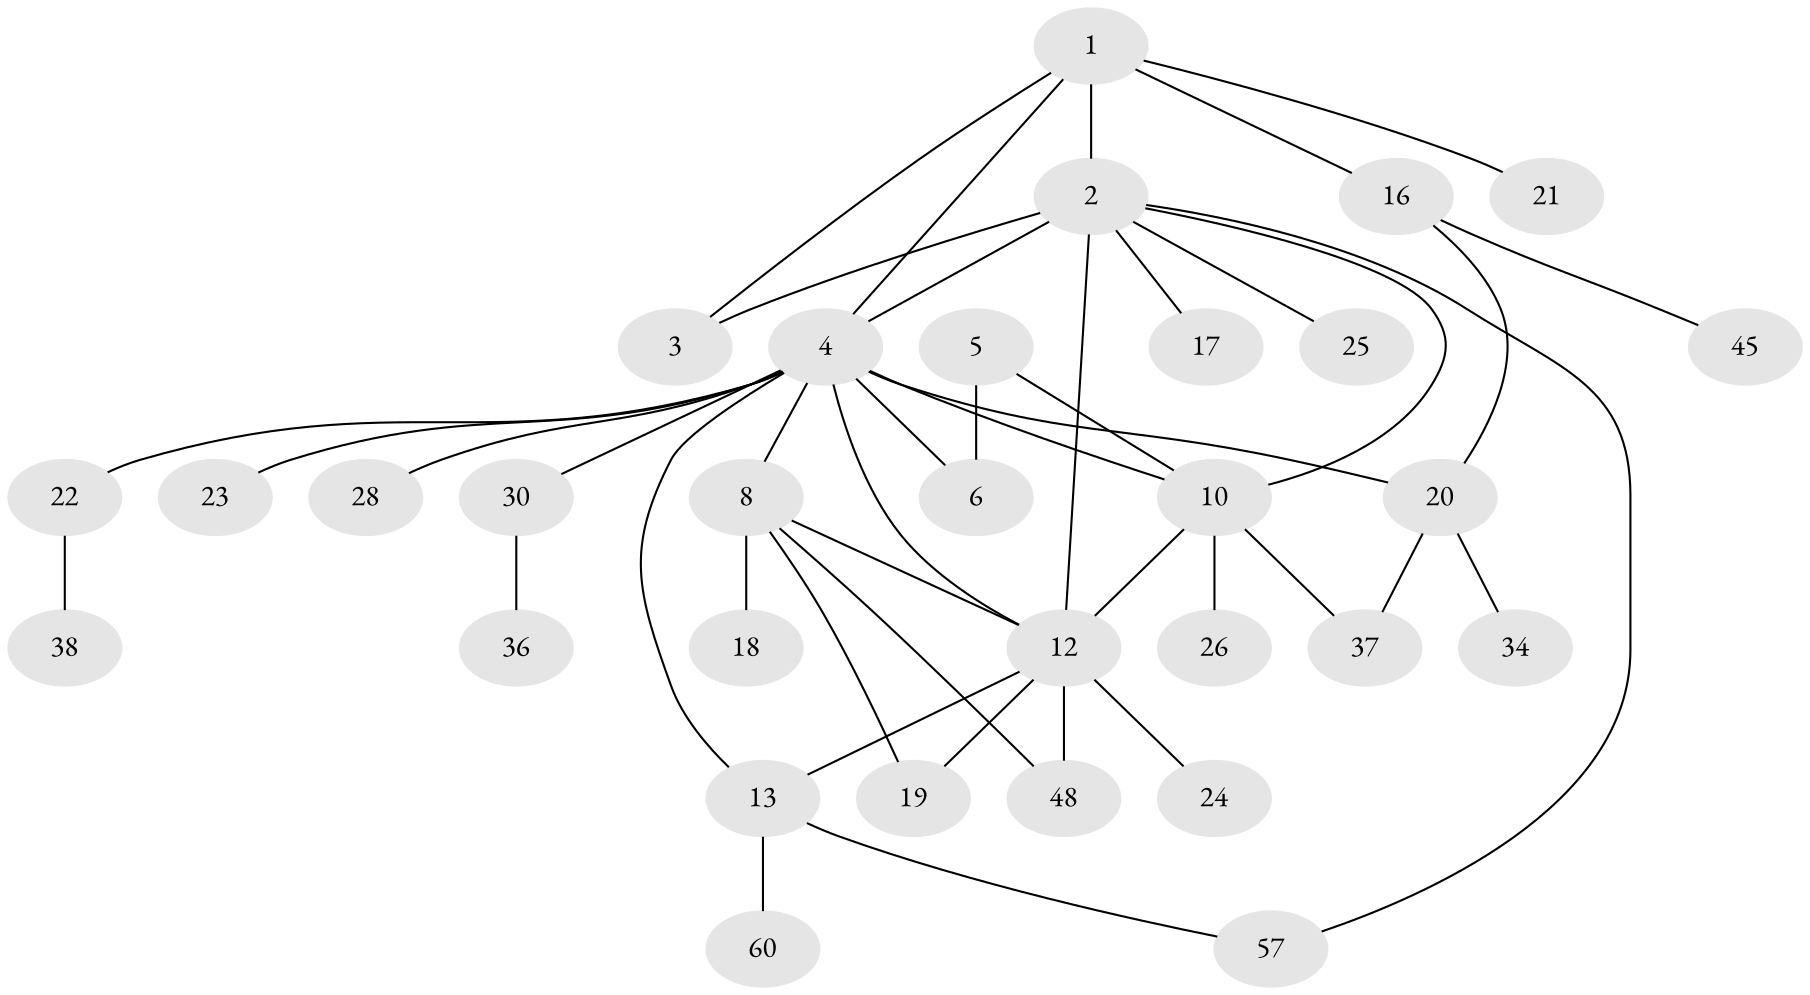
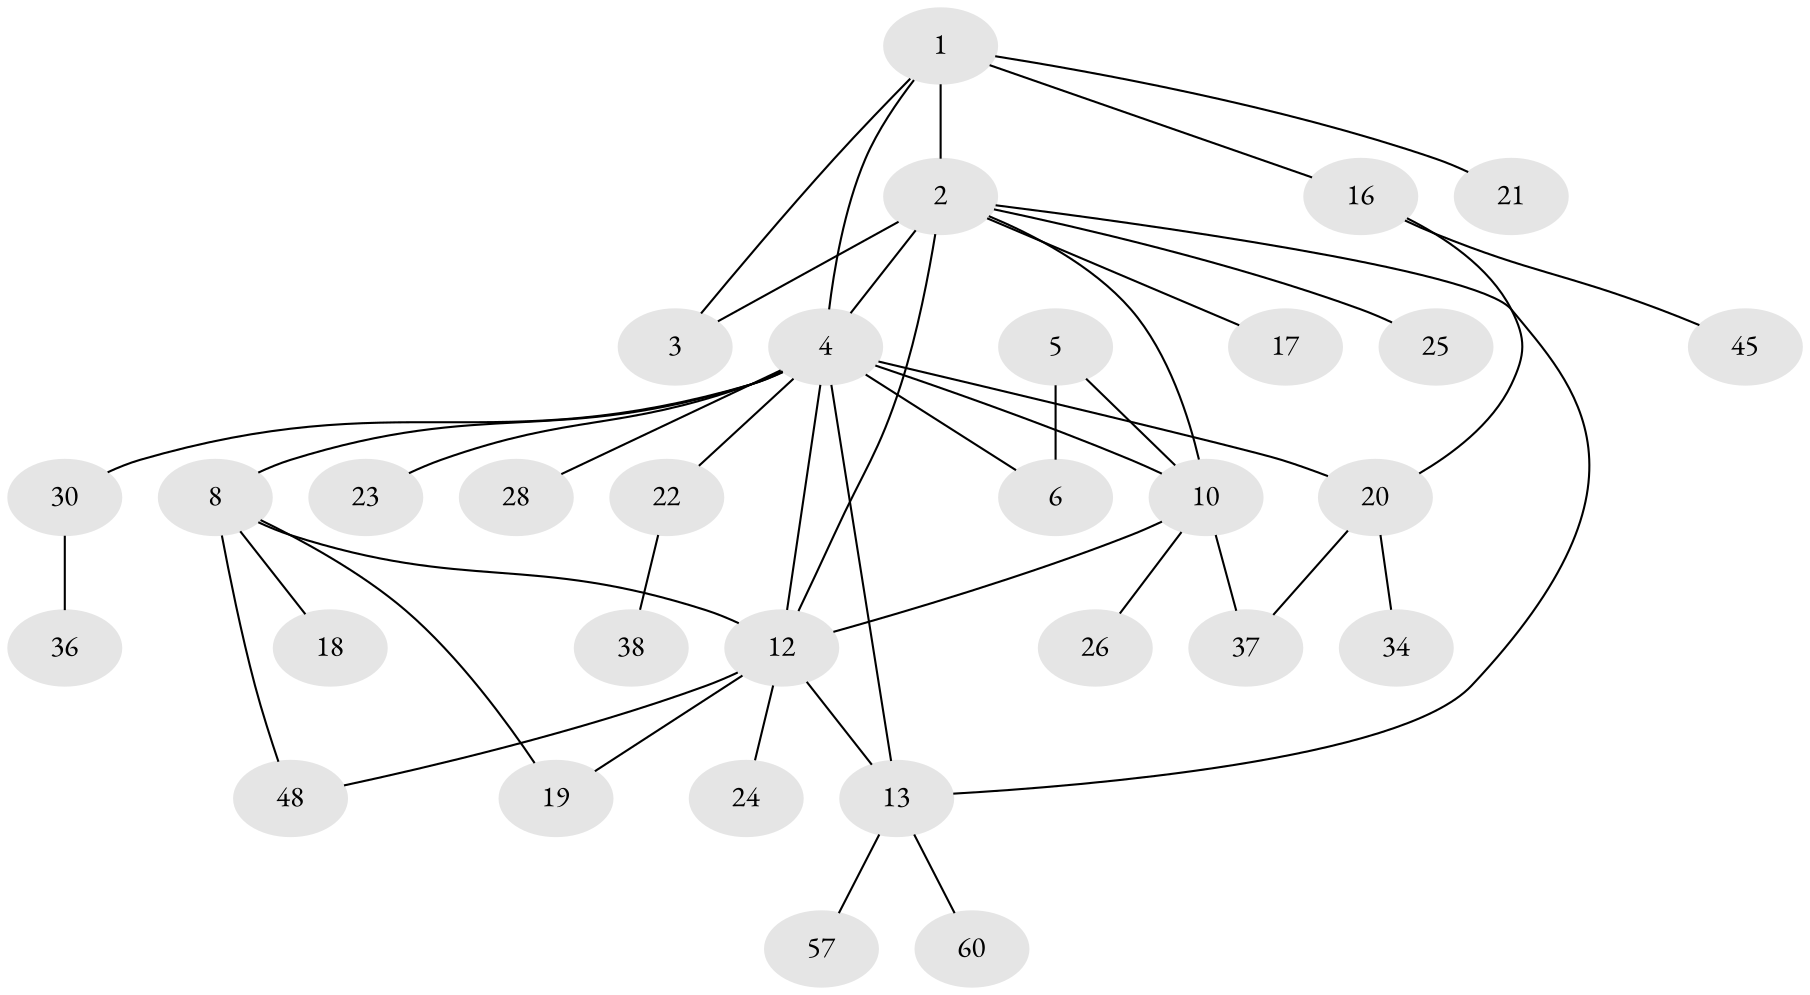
edge "2" -- "57": now "2" -- "13"
